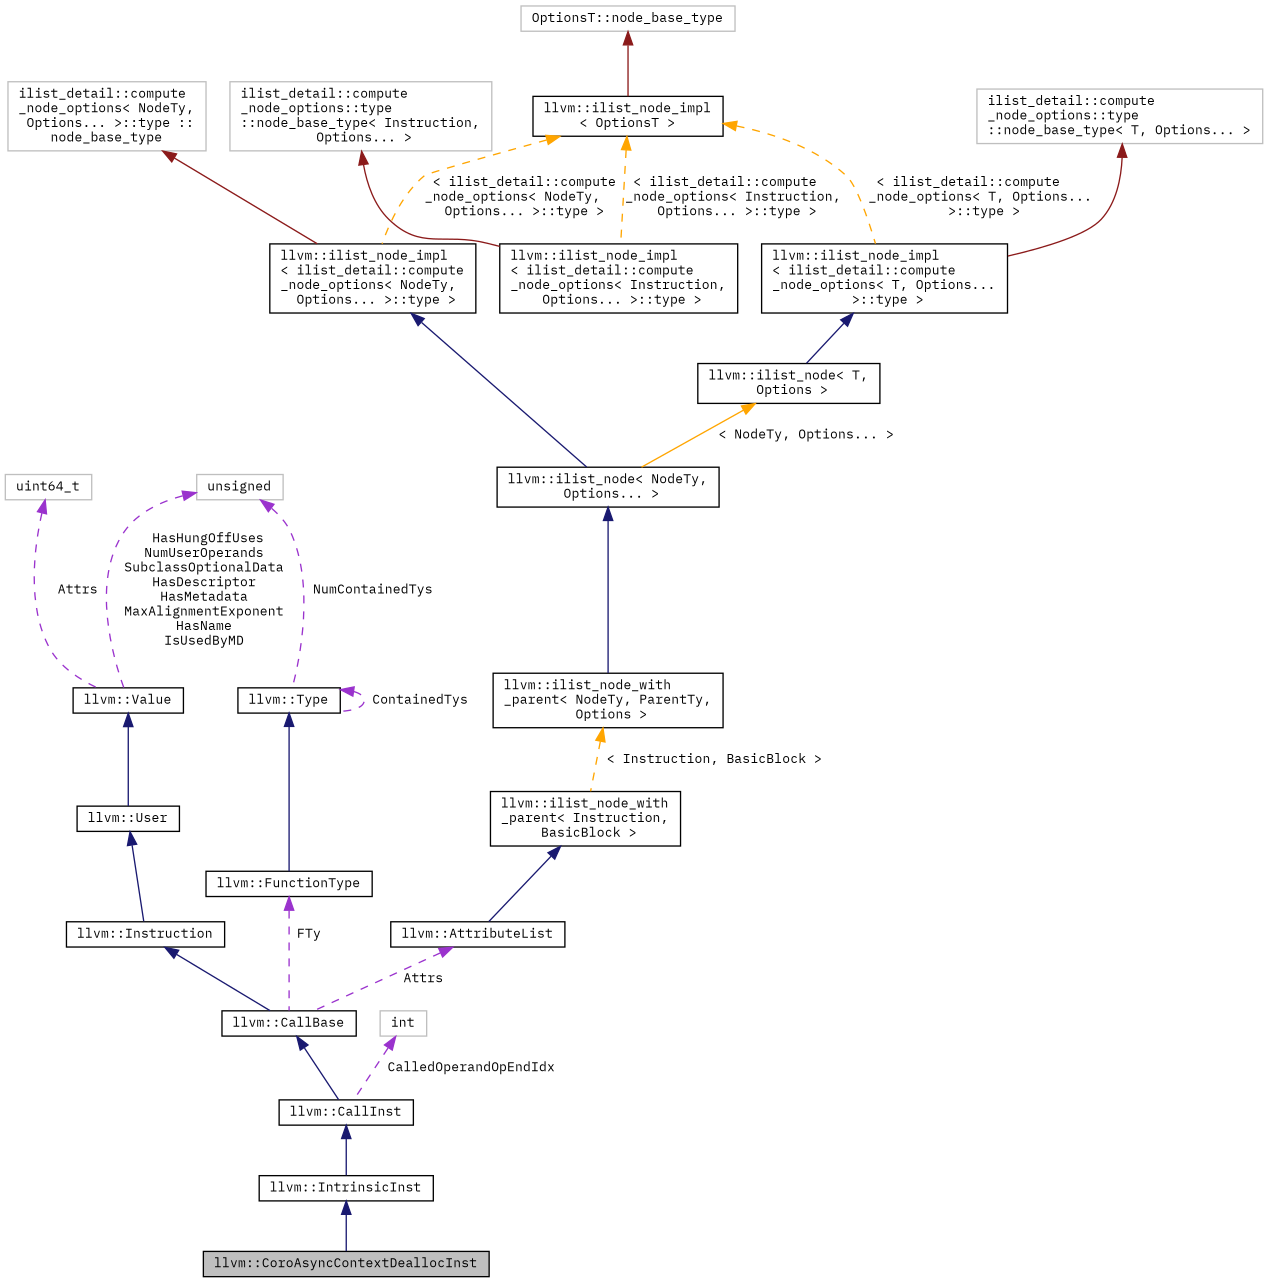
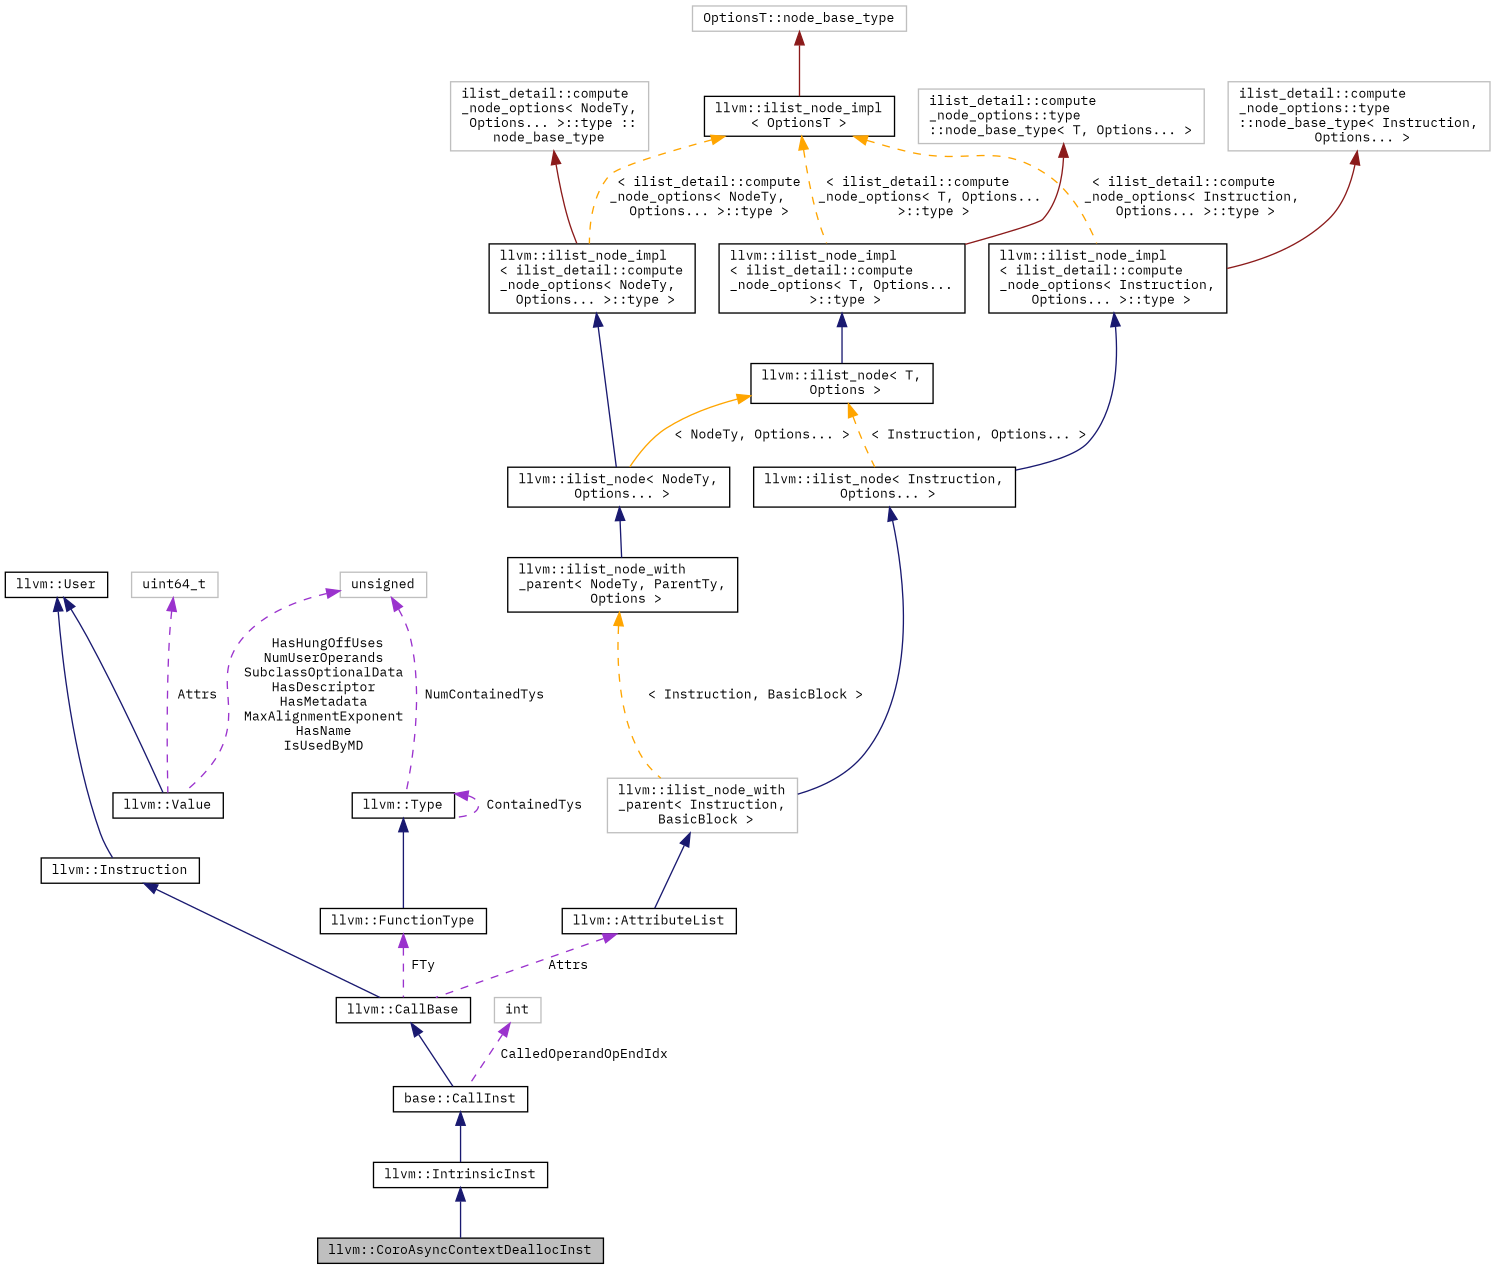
node "llvm::ilist_node< Instruction, Options... >": added
edge "llvm::User" -> "llvm::Value": reversed
node "llvm::ilist_node_with _parent< Instruction, BasicBlock >": color black -> grey75
node "llvm::CallInst": label "llvm::CallInst" -> "base::CallInst"
